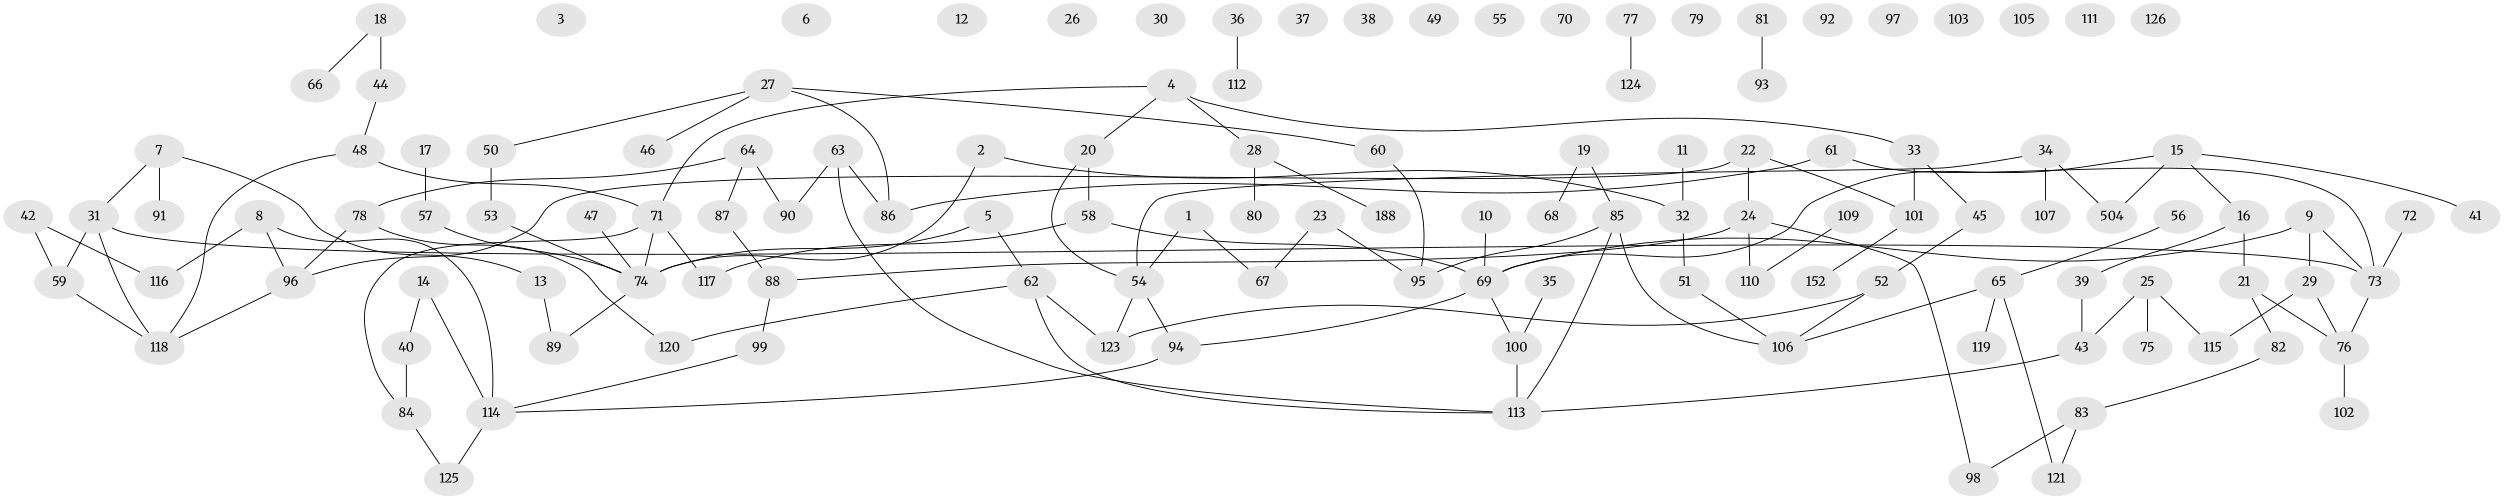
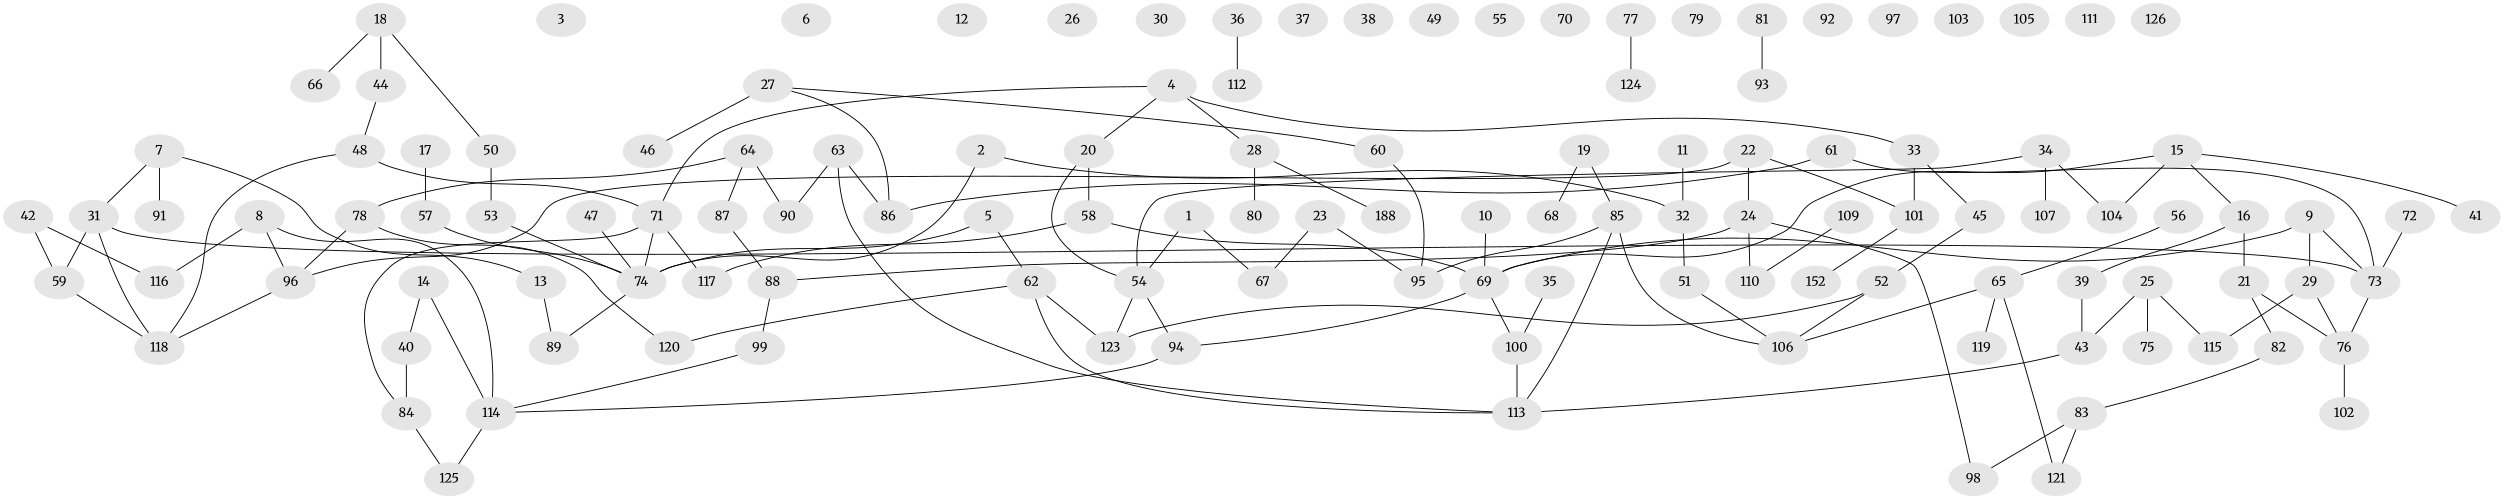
edge "27" -- "50": now "18" -- "50"
node "504": label "504" -> "104"
